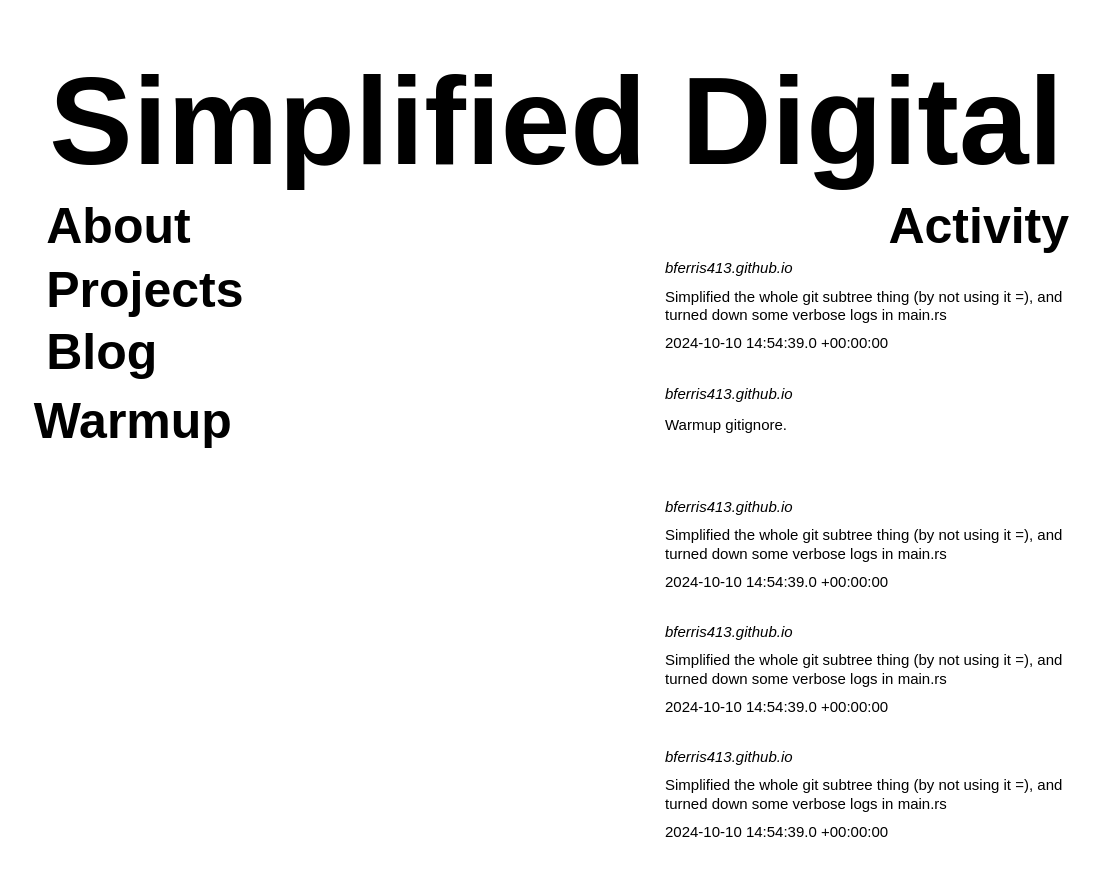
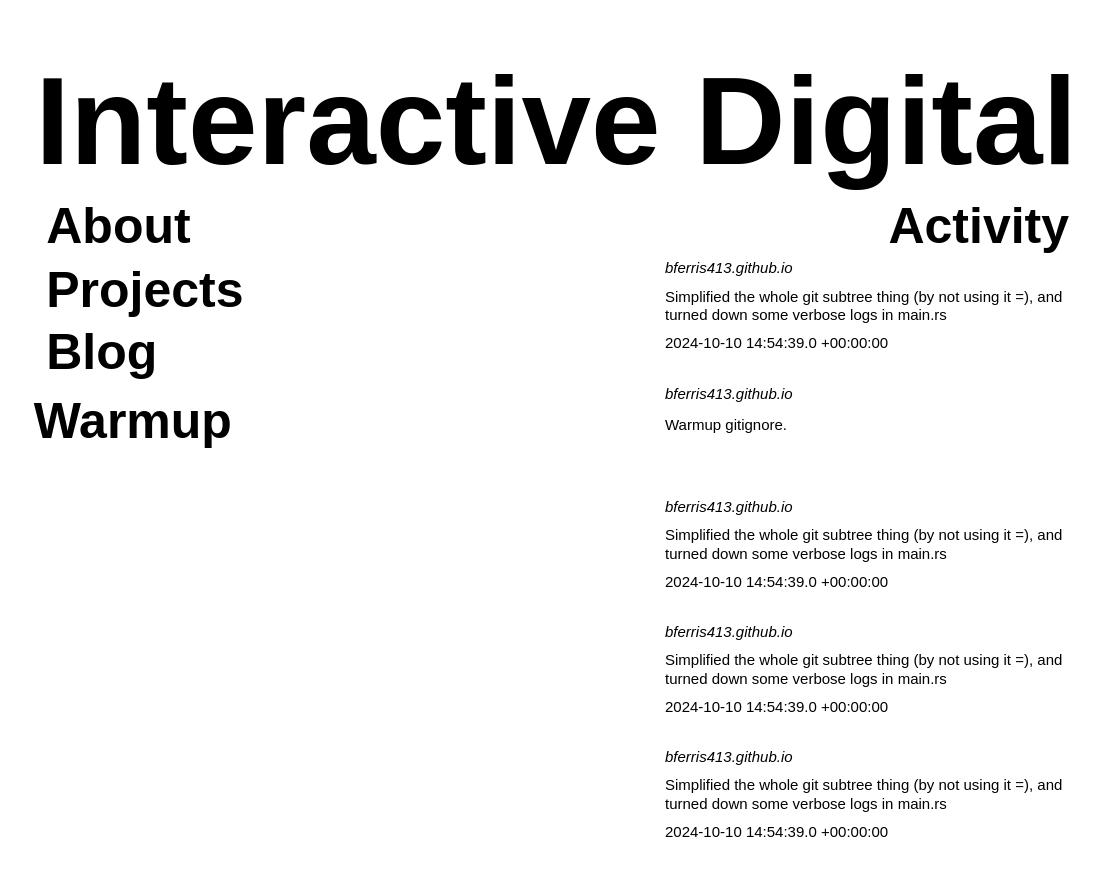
node "Simplified Digital": label "Simplified Digital" -> "Interactive Digital"
